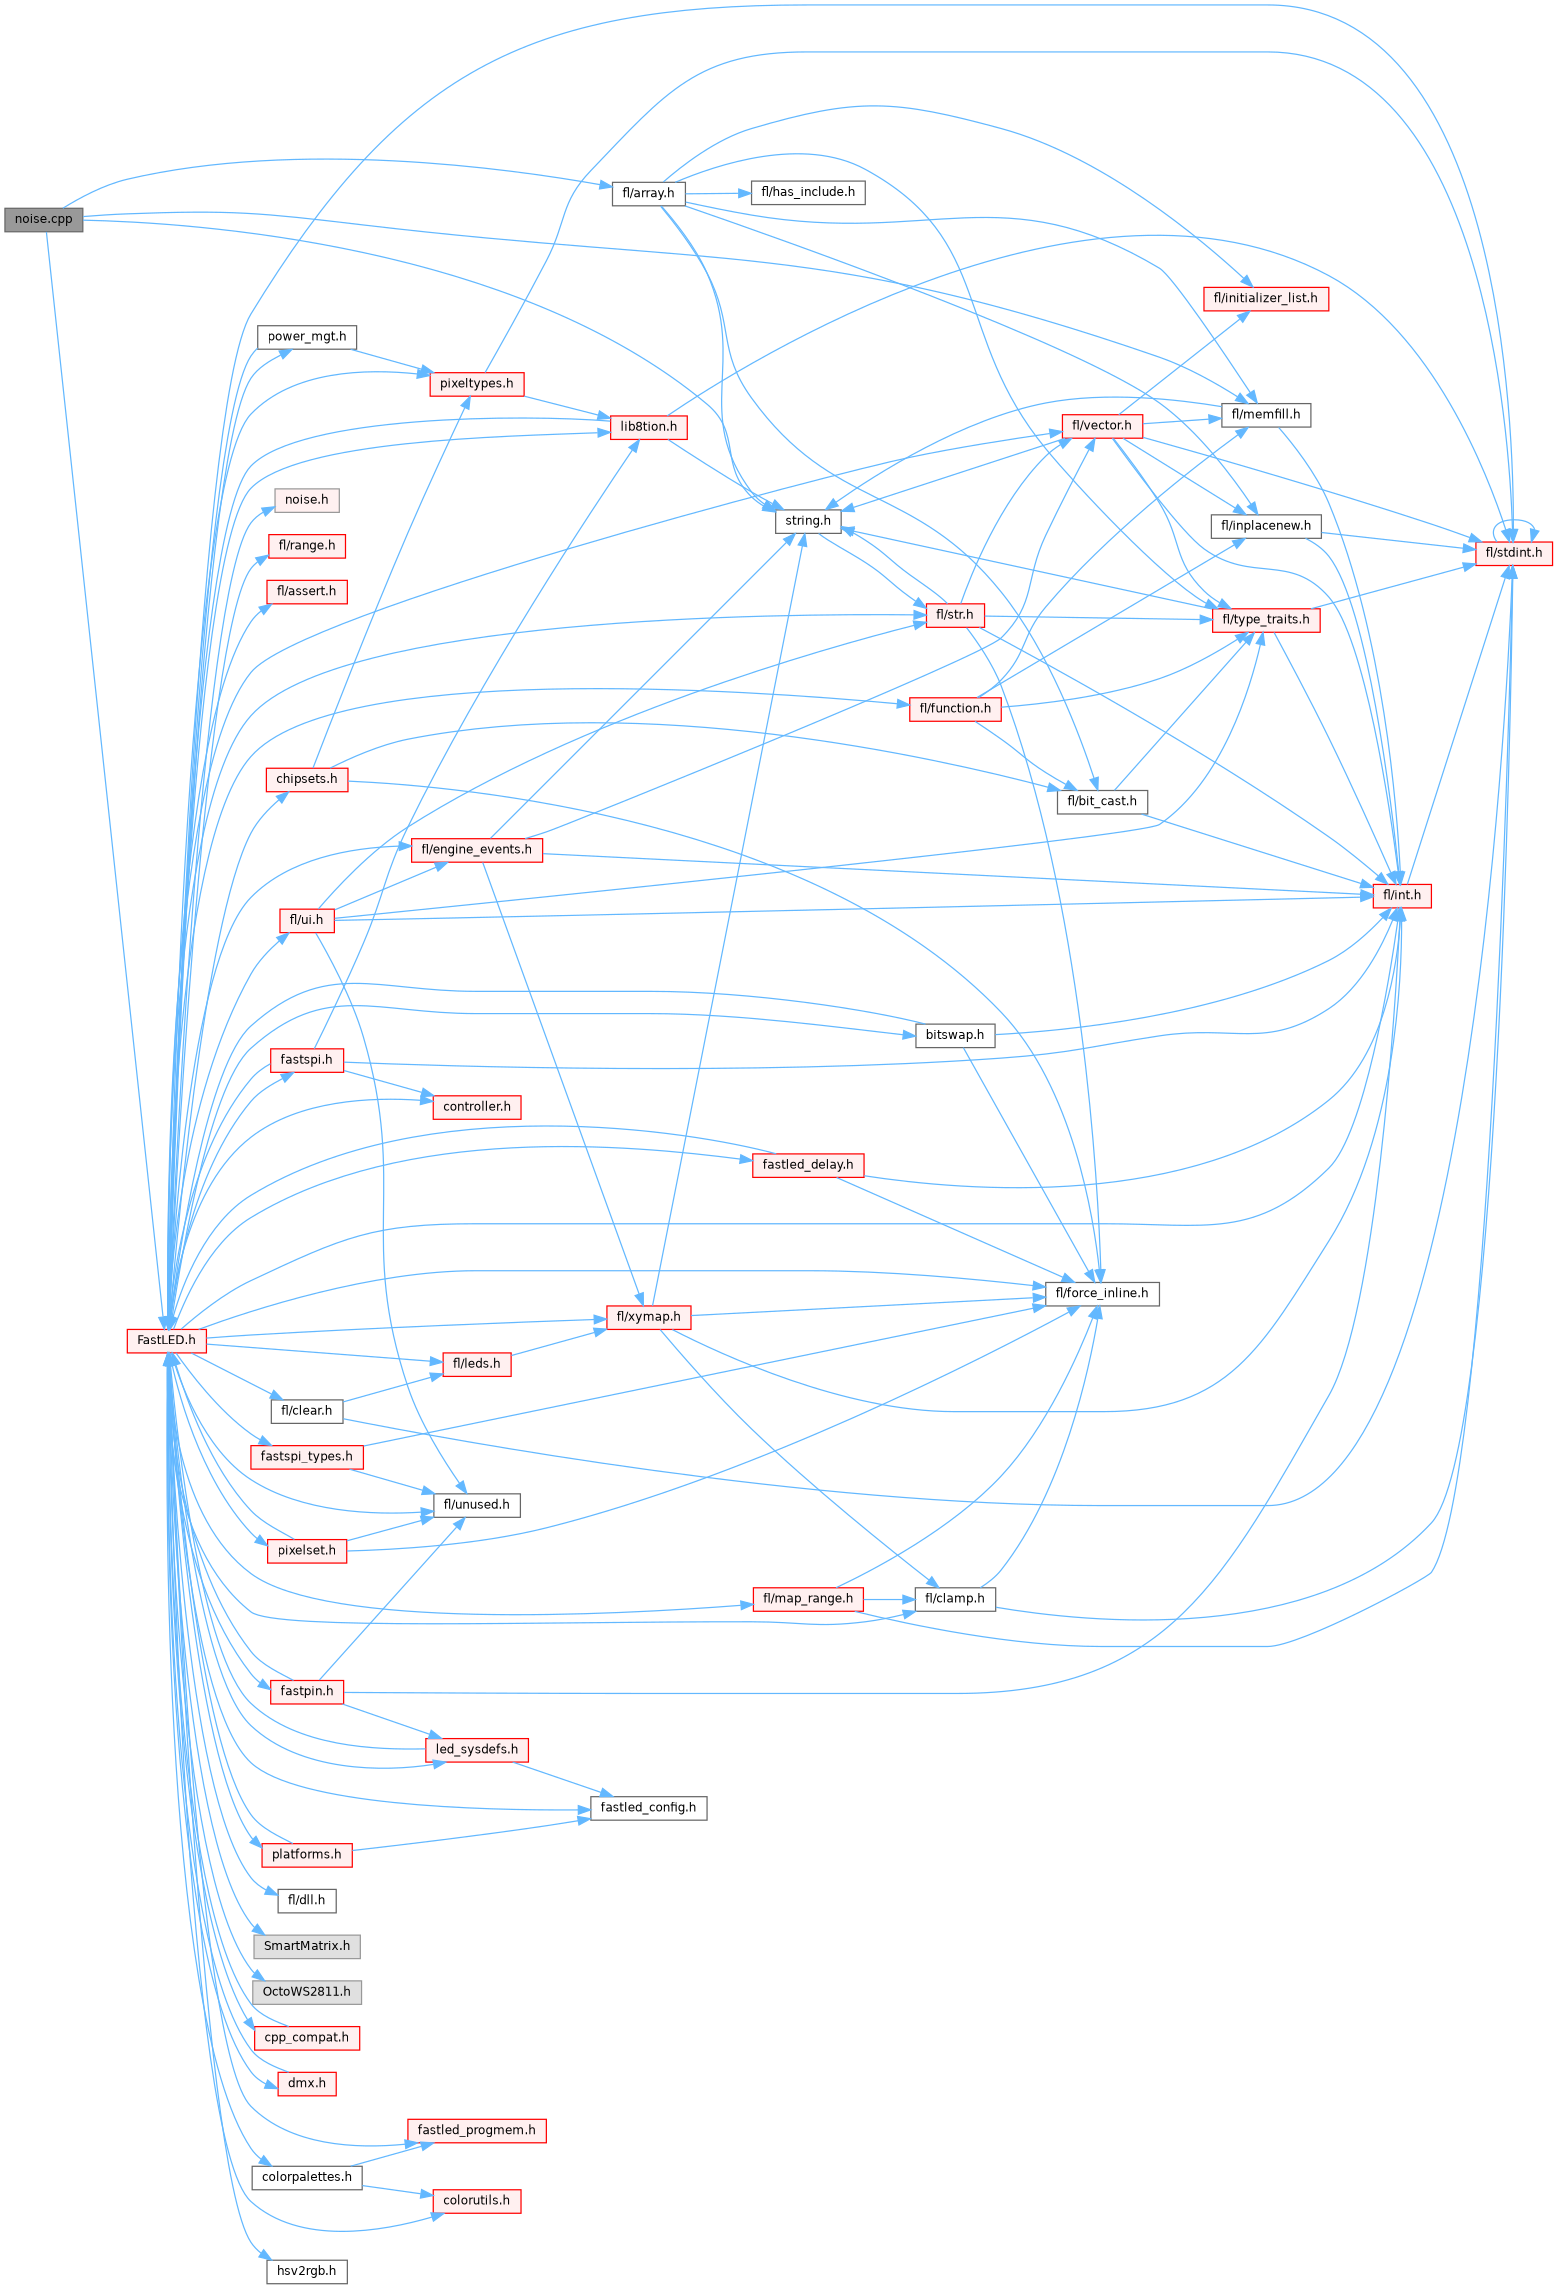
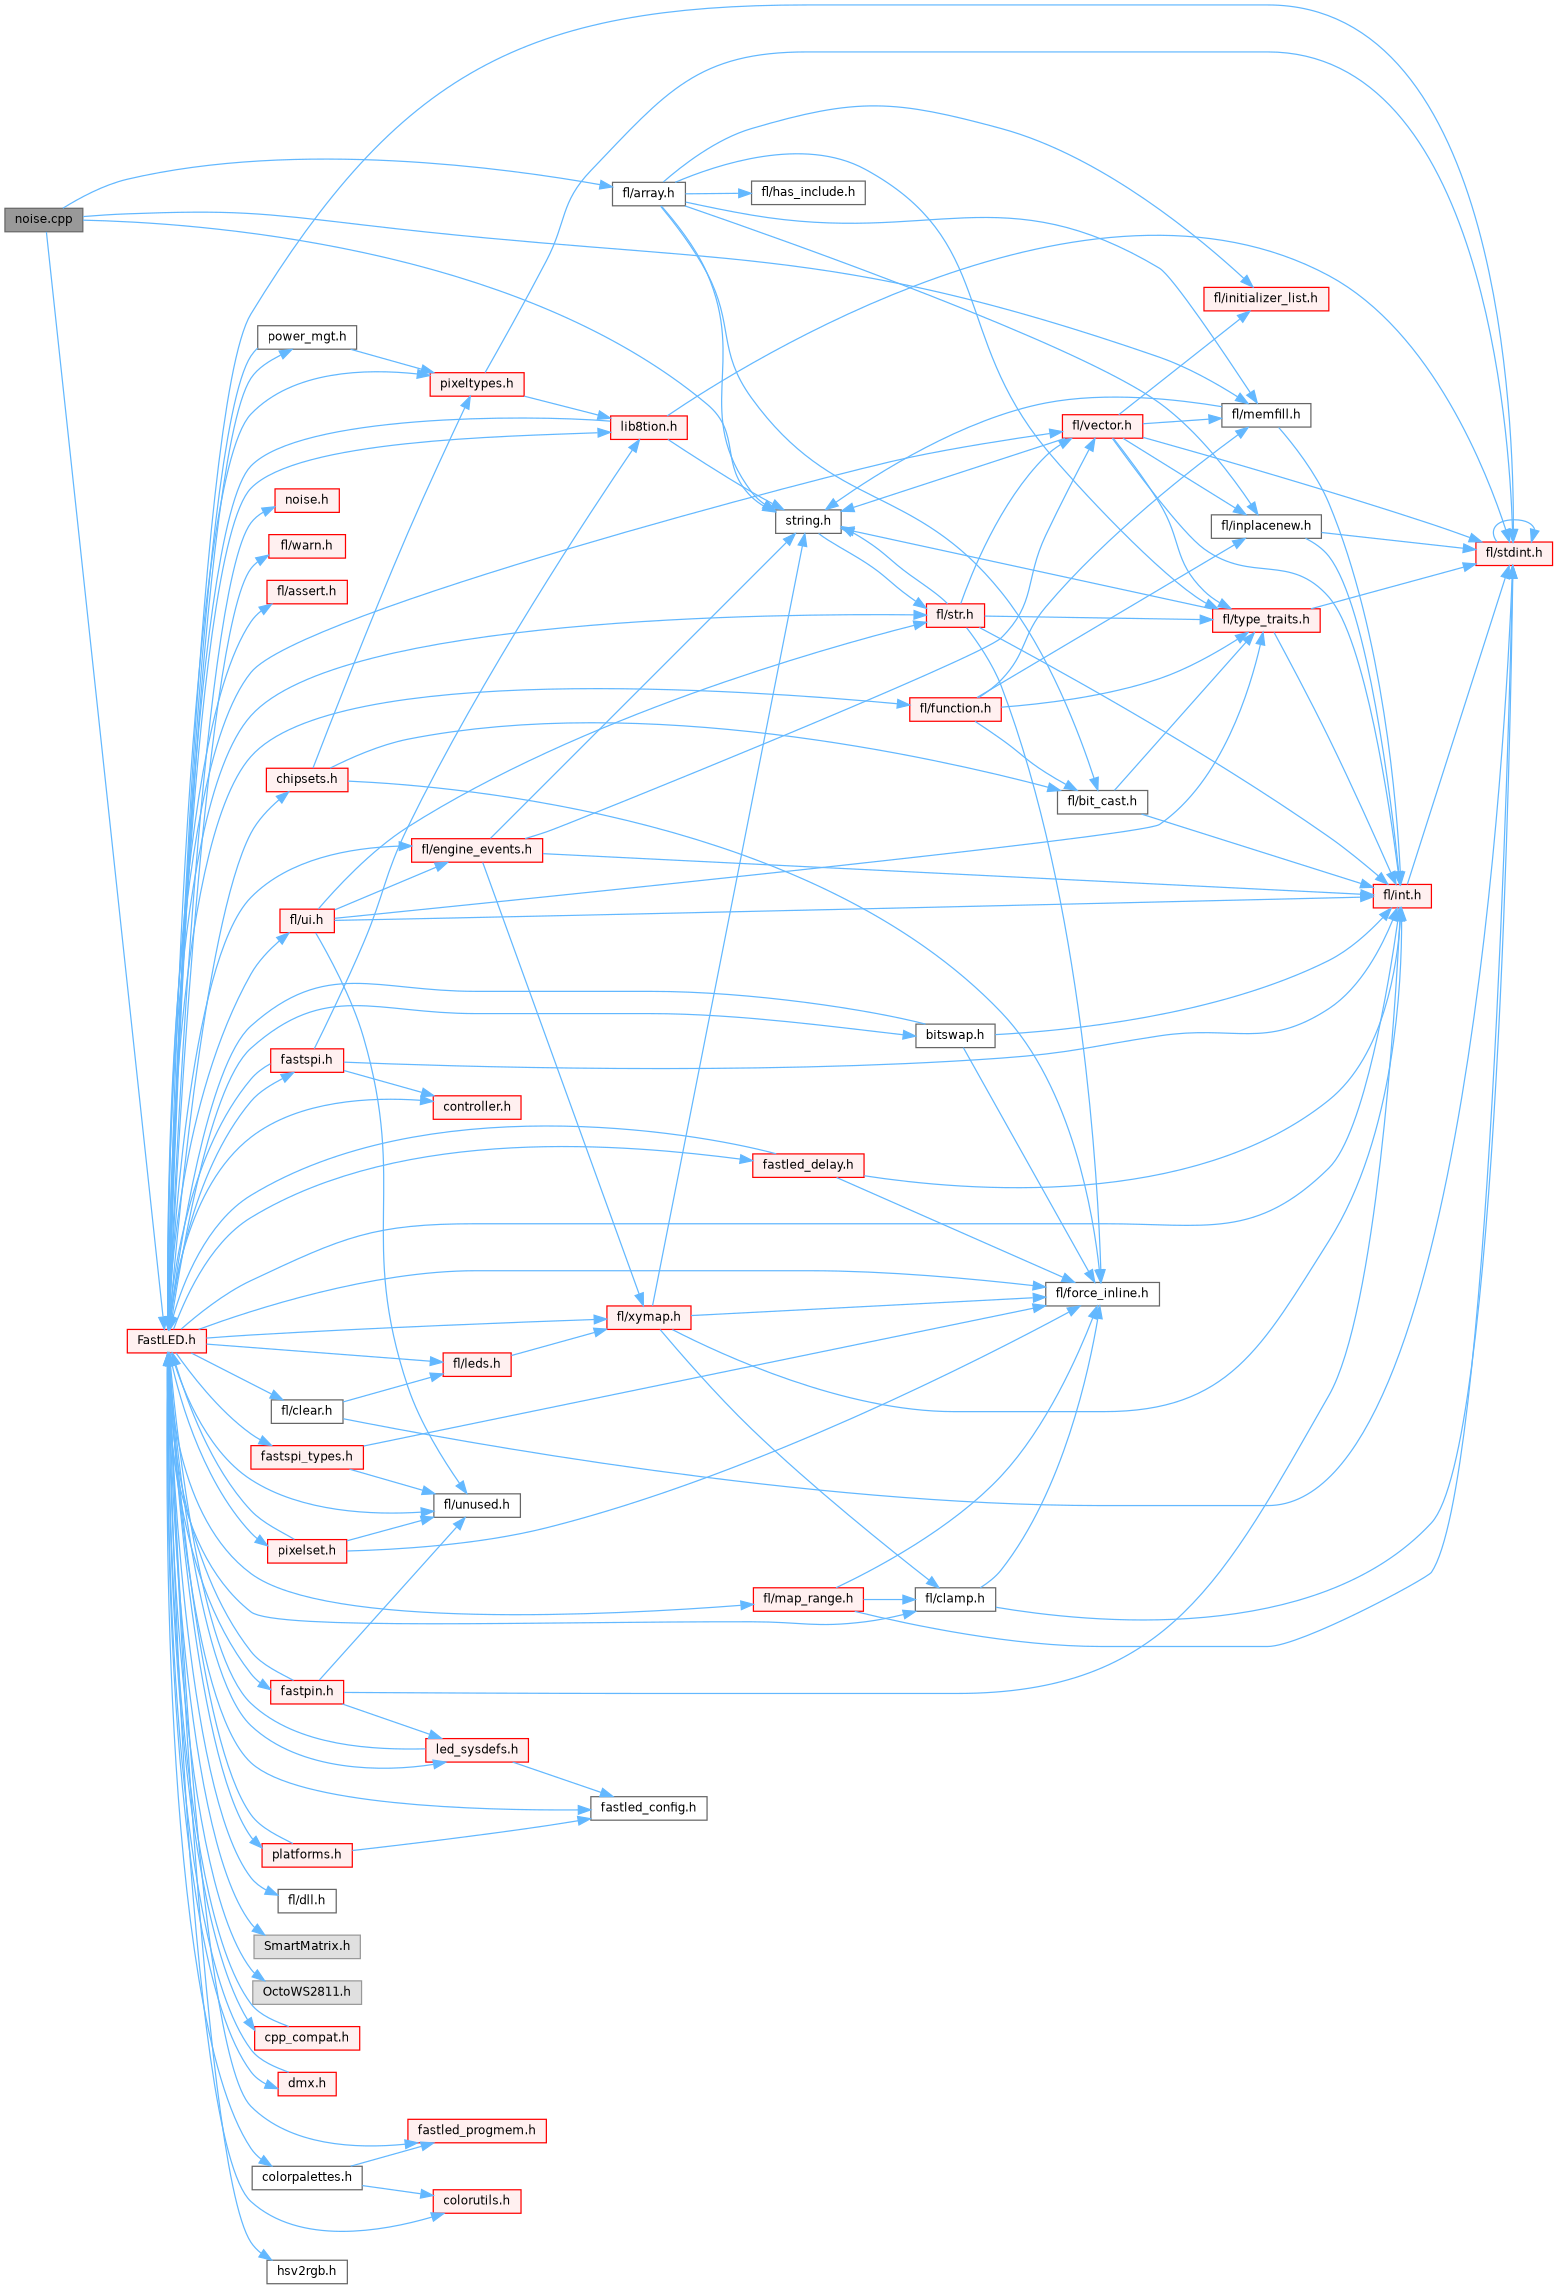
node "noise.h": color grey60 -> red
node "fl/range.h": label "fl/range.h" -> "fl/warn.h"
